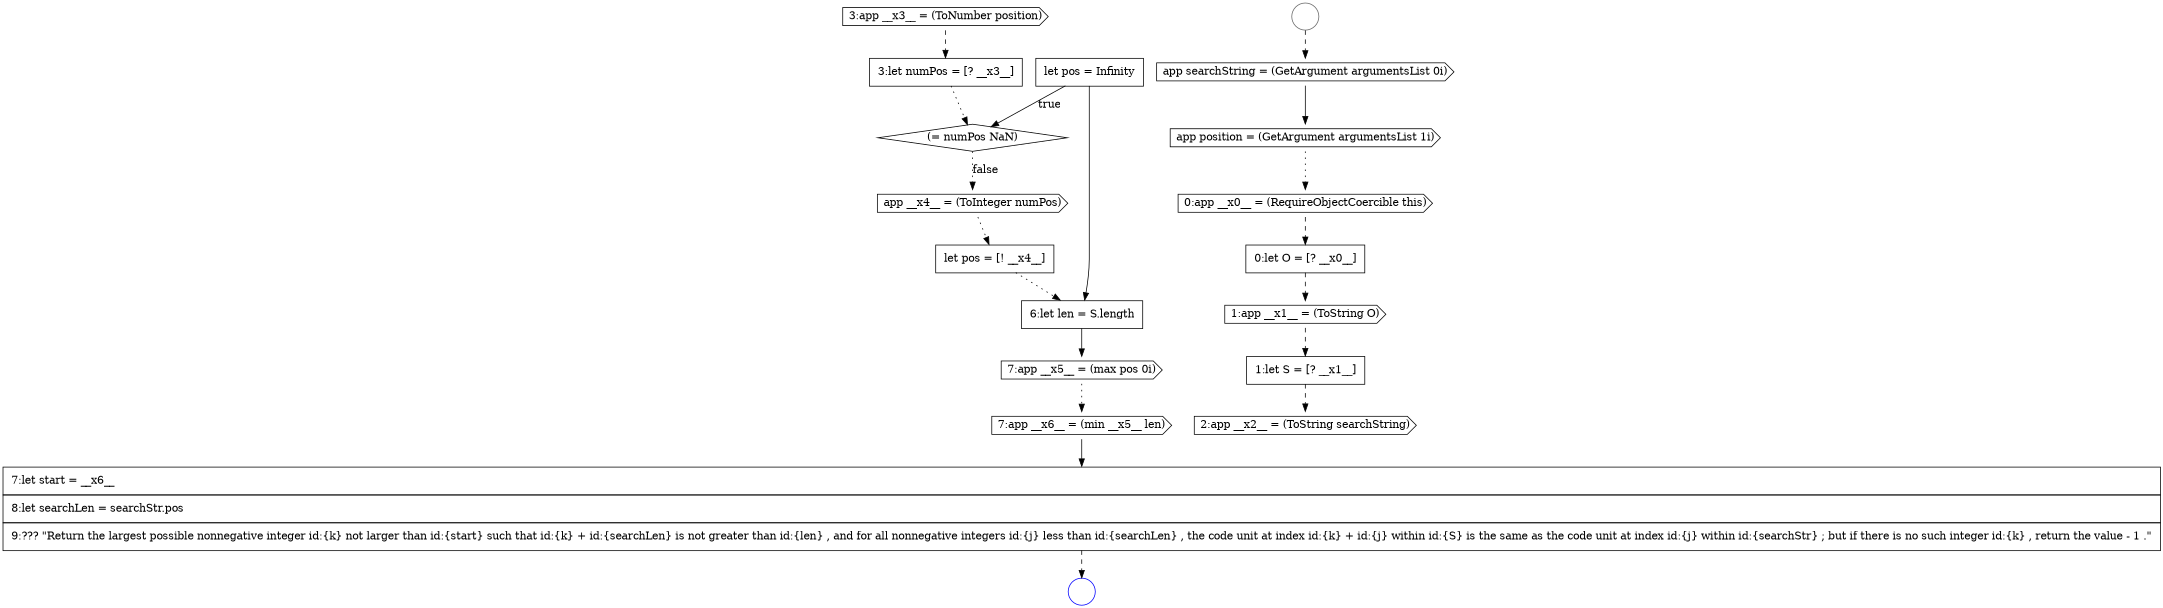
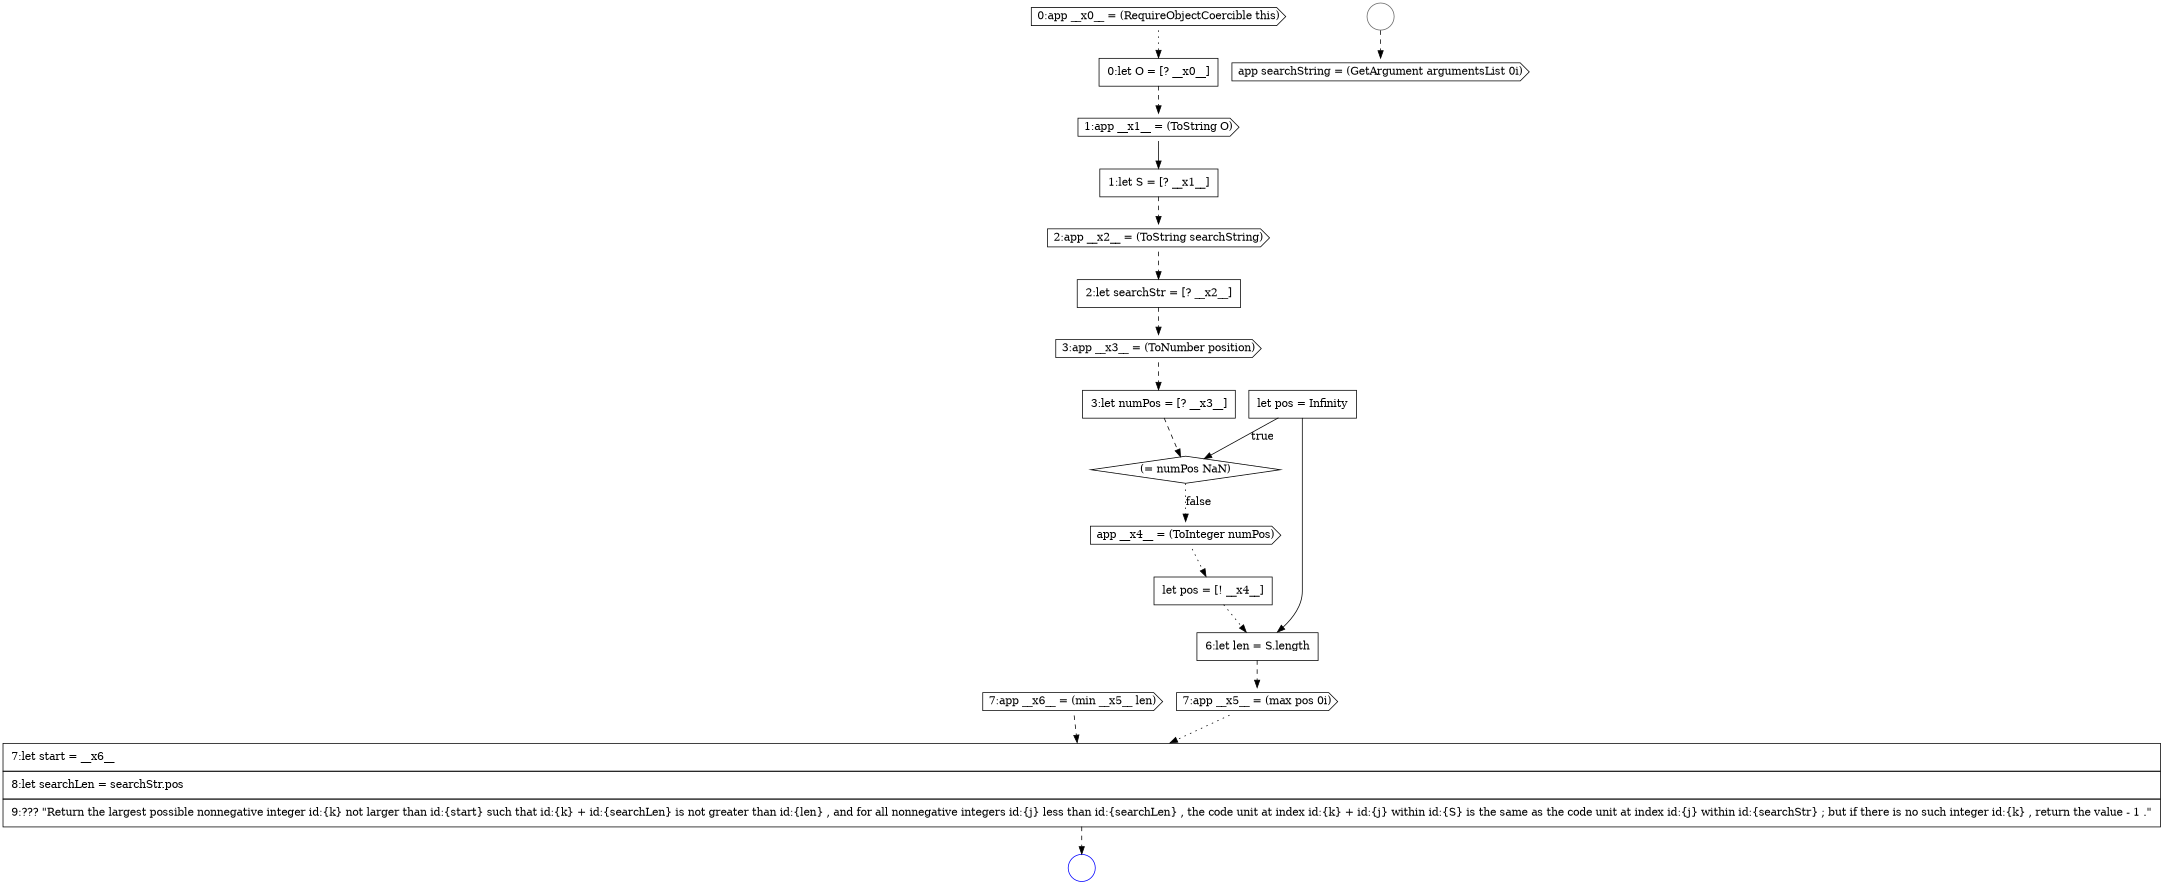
edge "3:let numPos = [? __x3__]" -> "(= numPos NaN)": style dotted -> dashed
node "app position = (GetArgument argumentsList 1i)": removed
edge "0:app __x0__ = (RequireObjectCoercible this)" -> "0:let O = [? __x0__]": style dashed -> dotted
node "2:let searchStr = [? __x2__]": added
edge "1:app __x1__ = (ToString O)" -> "1:let S = [? __x1__]": style dashed -> solid
edge "6:let len = S.length" -> "7:app __x5__ = (max pos 0i)": style solid -> dashed
edge "7:app __x5__ = (max pos 0i)" -> "7:app __x6__ = (min __x5__ len)": now "7:app __x5__ = (max pos 0i)" -> "7:let start = __x6__"
edge "7:app __x6__ = (min __x5__ len)" -> "7:let start = __x6__": style solid -> dashed
